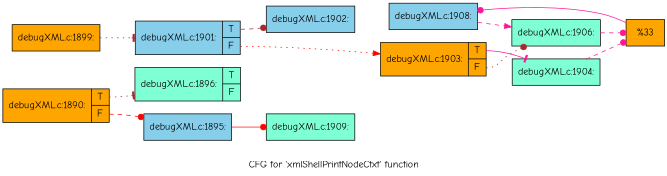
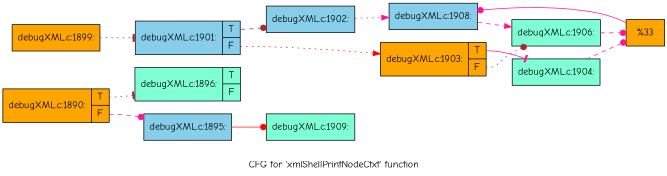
edge "debugXML.c:1902:" -> "debugXML.c:1908:": added
edge "debugXML.c:1890:" -> "debugXML.c:1895:": color red -> deeppink
